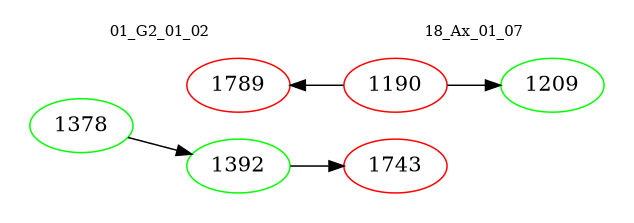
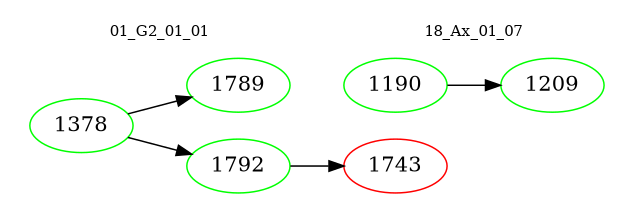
cluster "01_G2_01_02": label "01_G2_01_02" -> "01_G2_01_01"
node "1789": color red -> green
edge "1190" -> "1789": now "1378" -> "1789"
node "1190": color red -> green
node "1392": label "1392" -> "1792"
